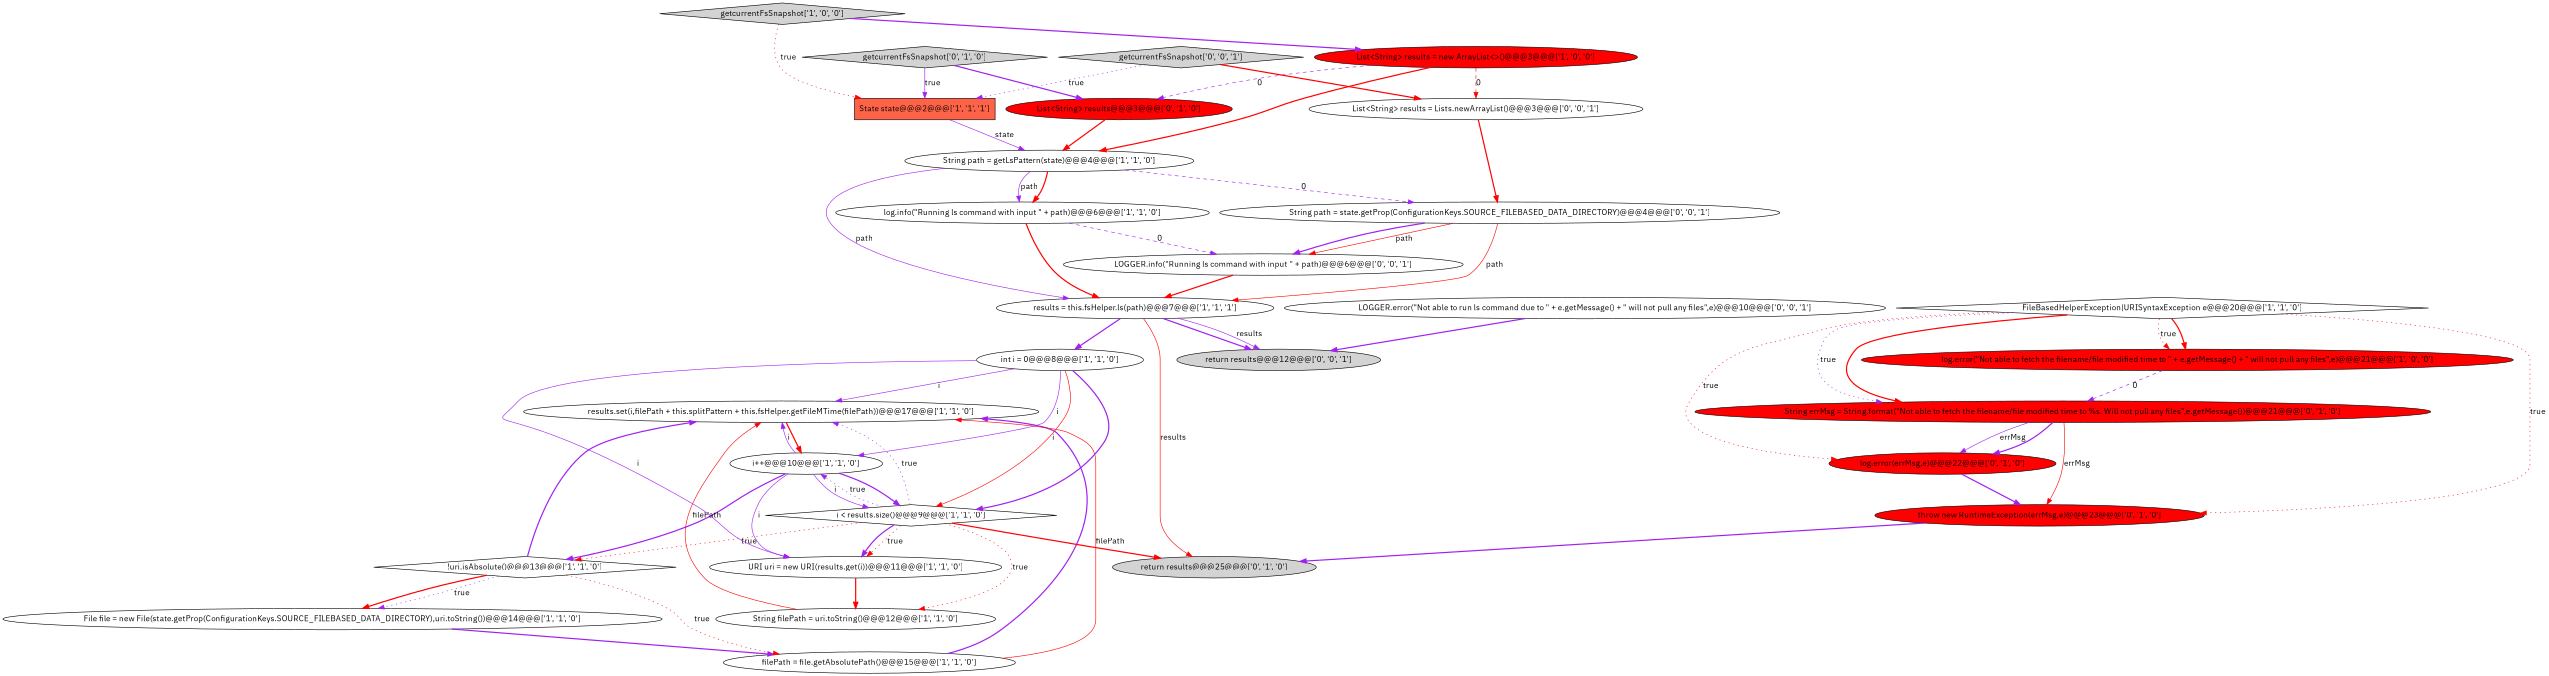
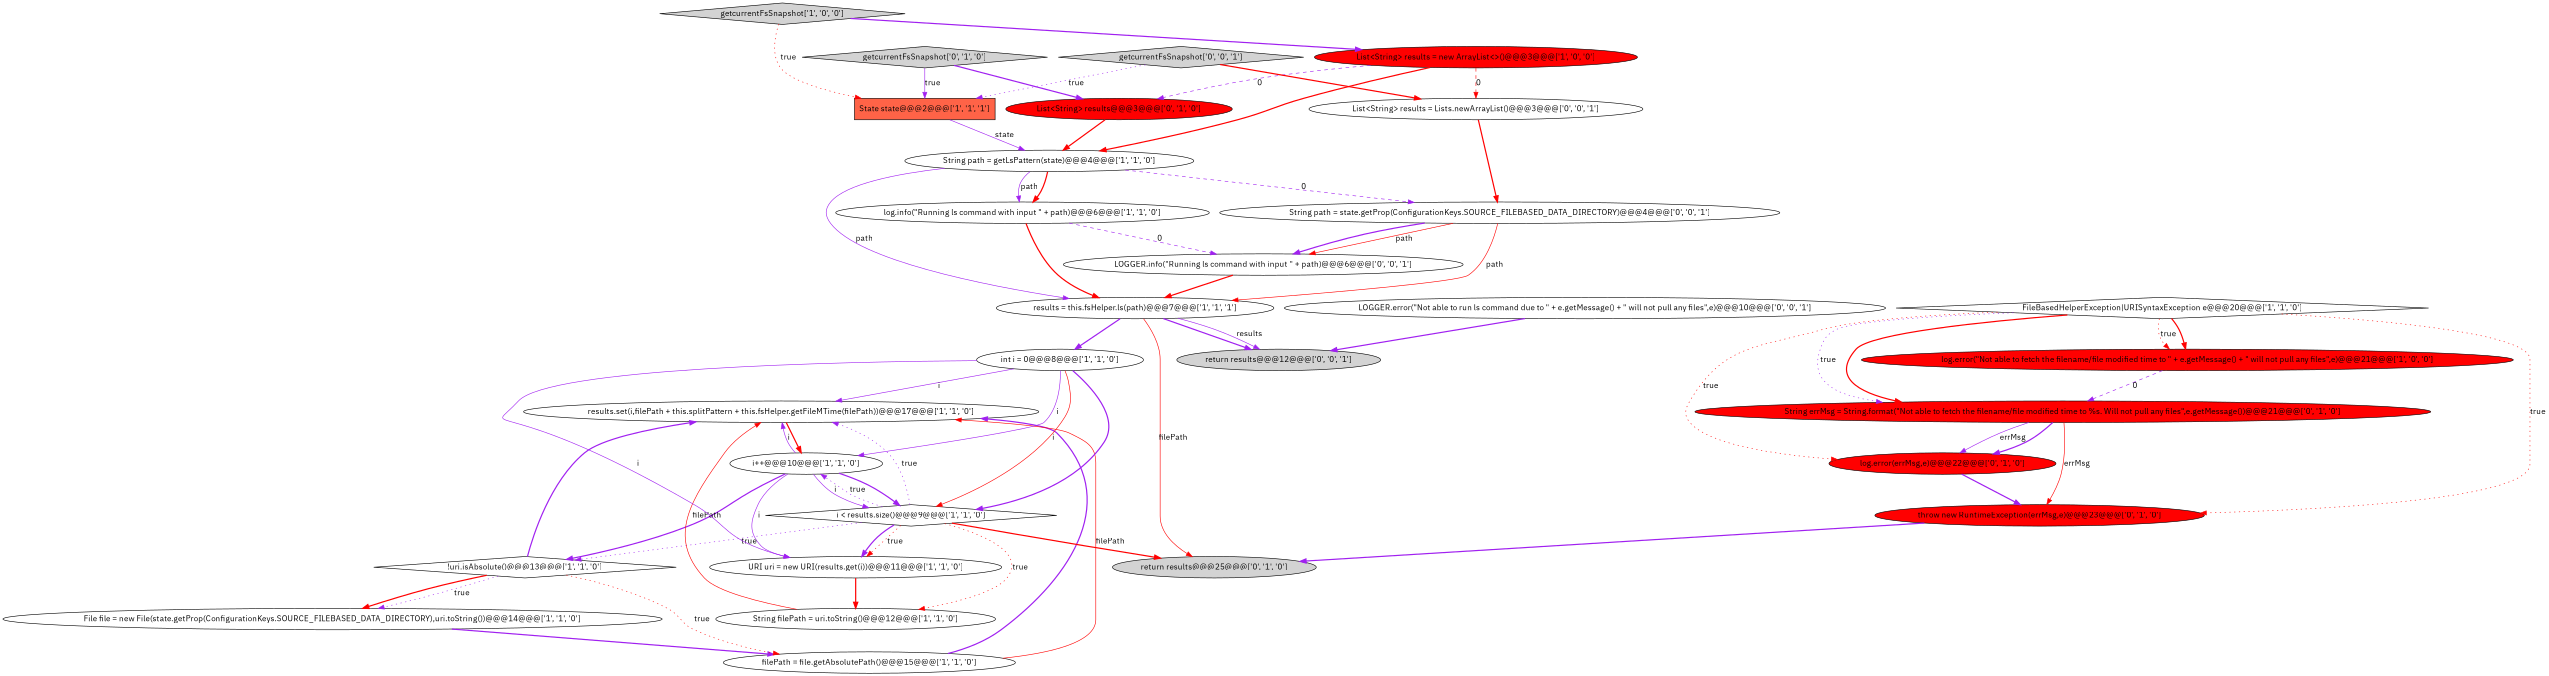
edge "results = this.fsHelper.ls(path)@@@7@@@['1', '1', '1']" -> "return results@@@25@@@['0', '1', '0']": label "results" -> "filePath"
edge "i < results.size()@@@9@@@['1', '1', '0']" -> "!uri.isAbsolute()@@@13@@@['1', '1', '0']": color red -> purple
